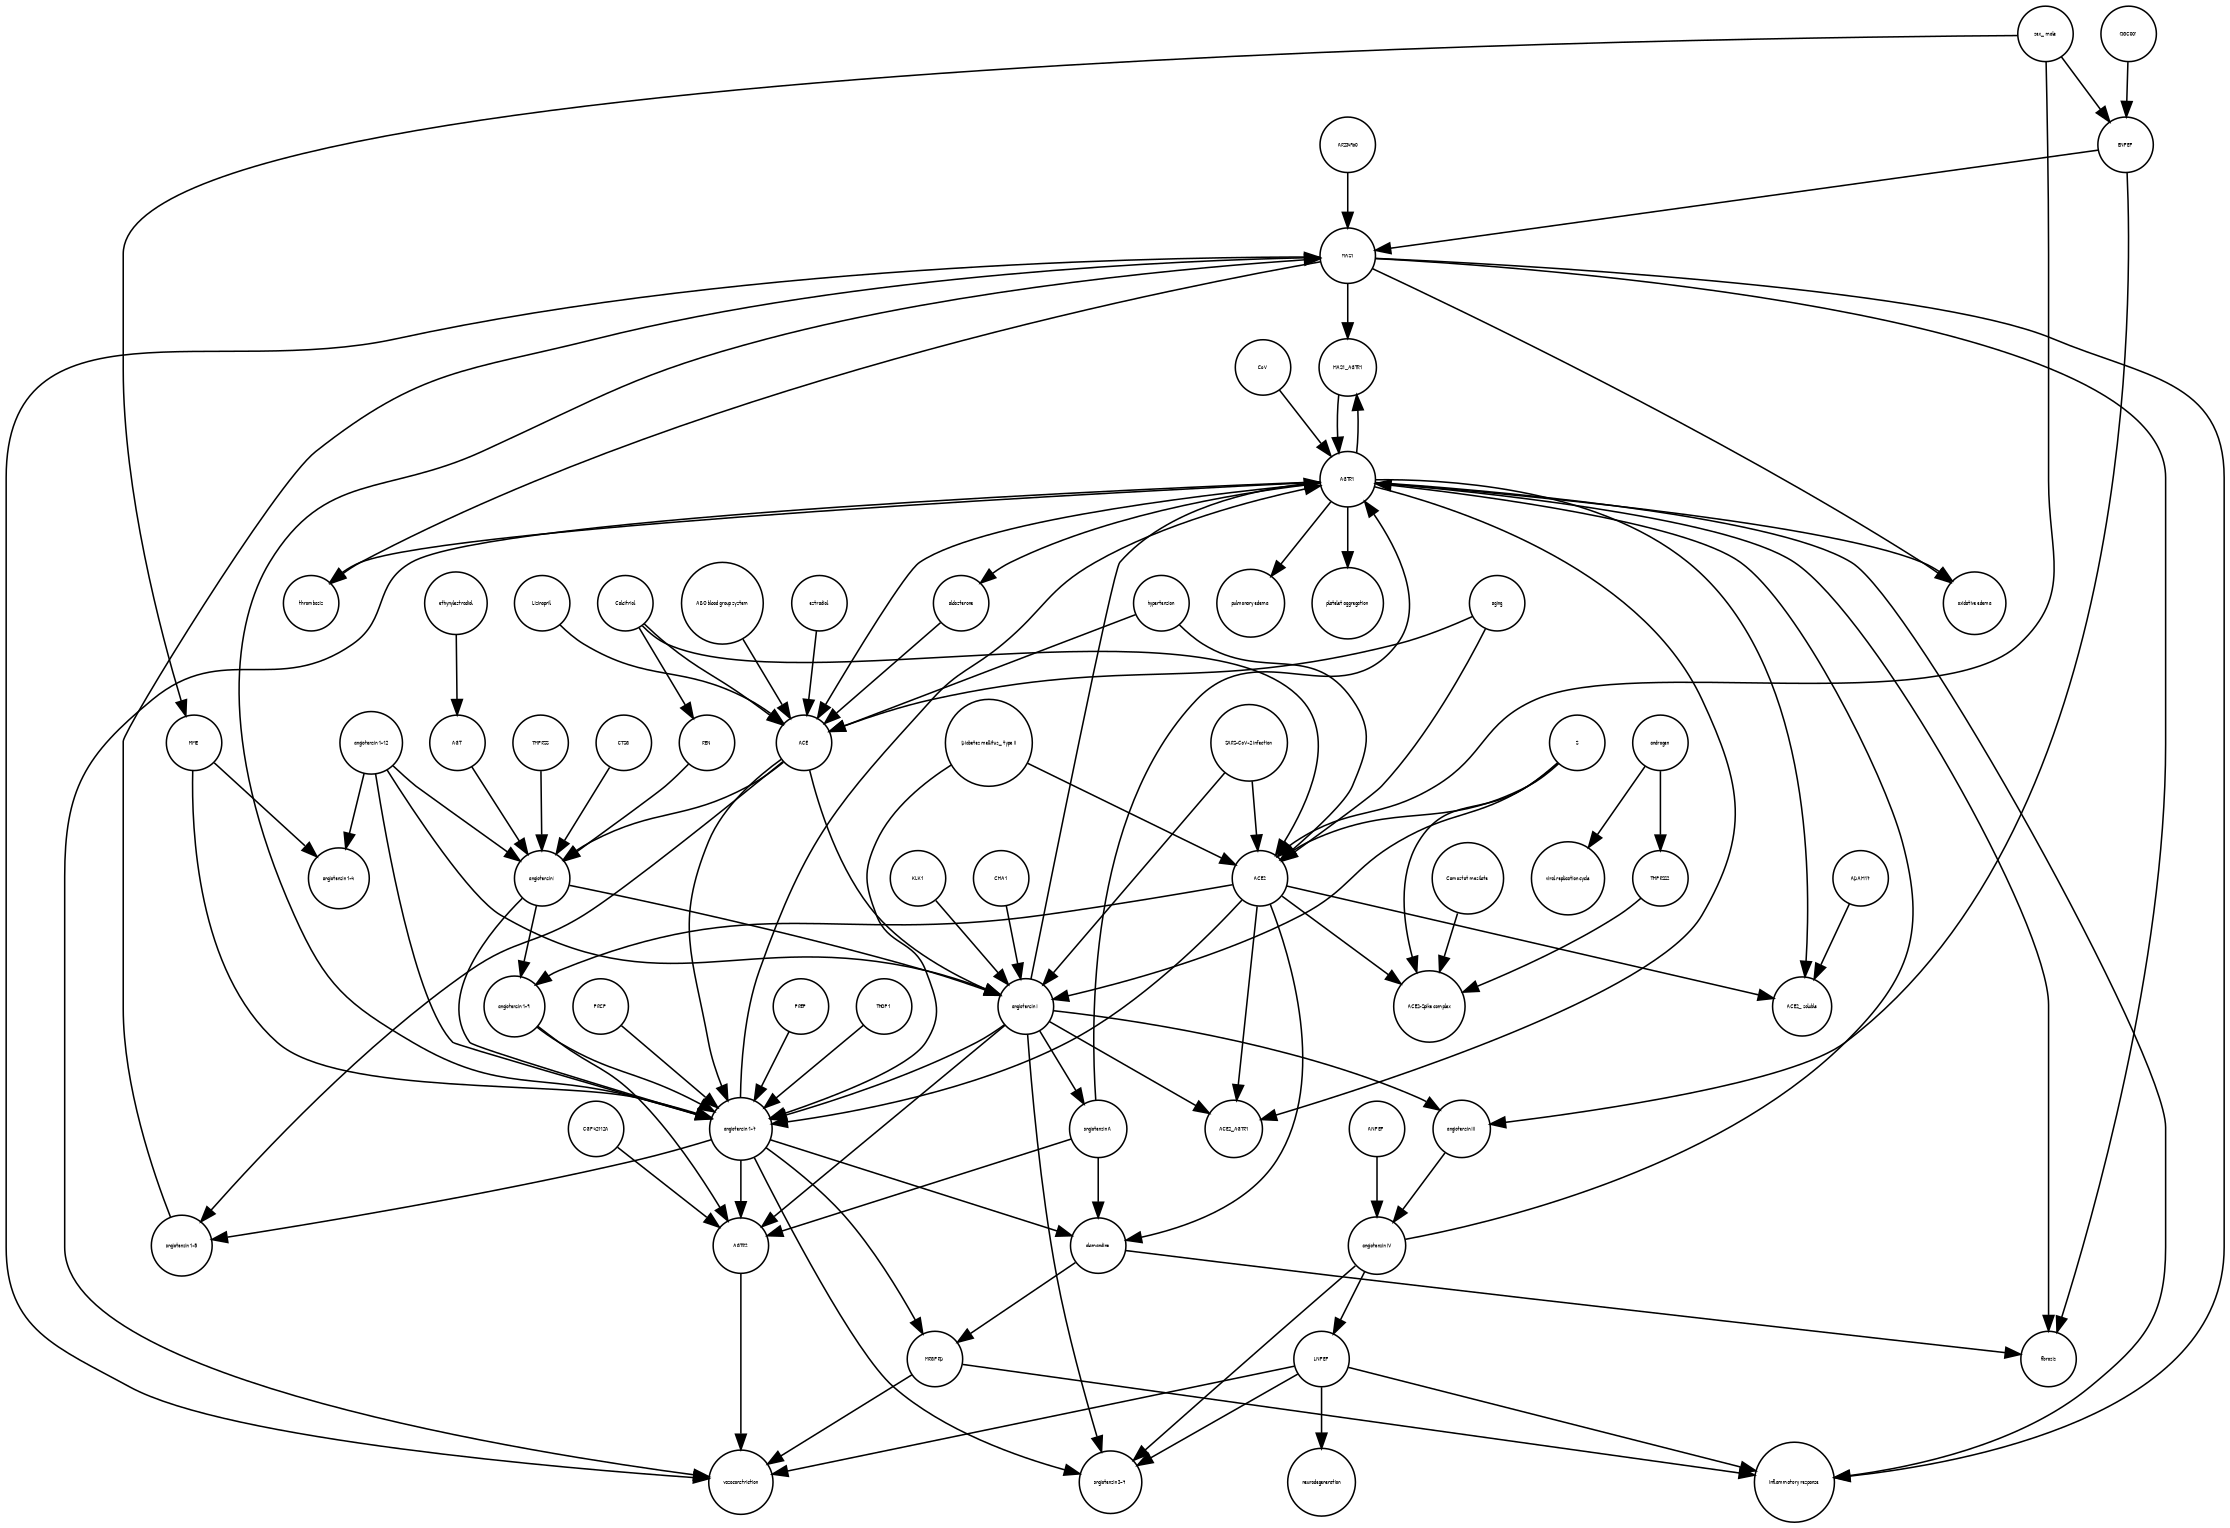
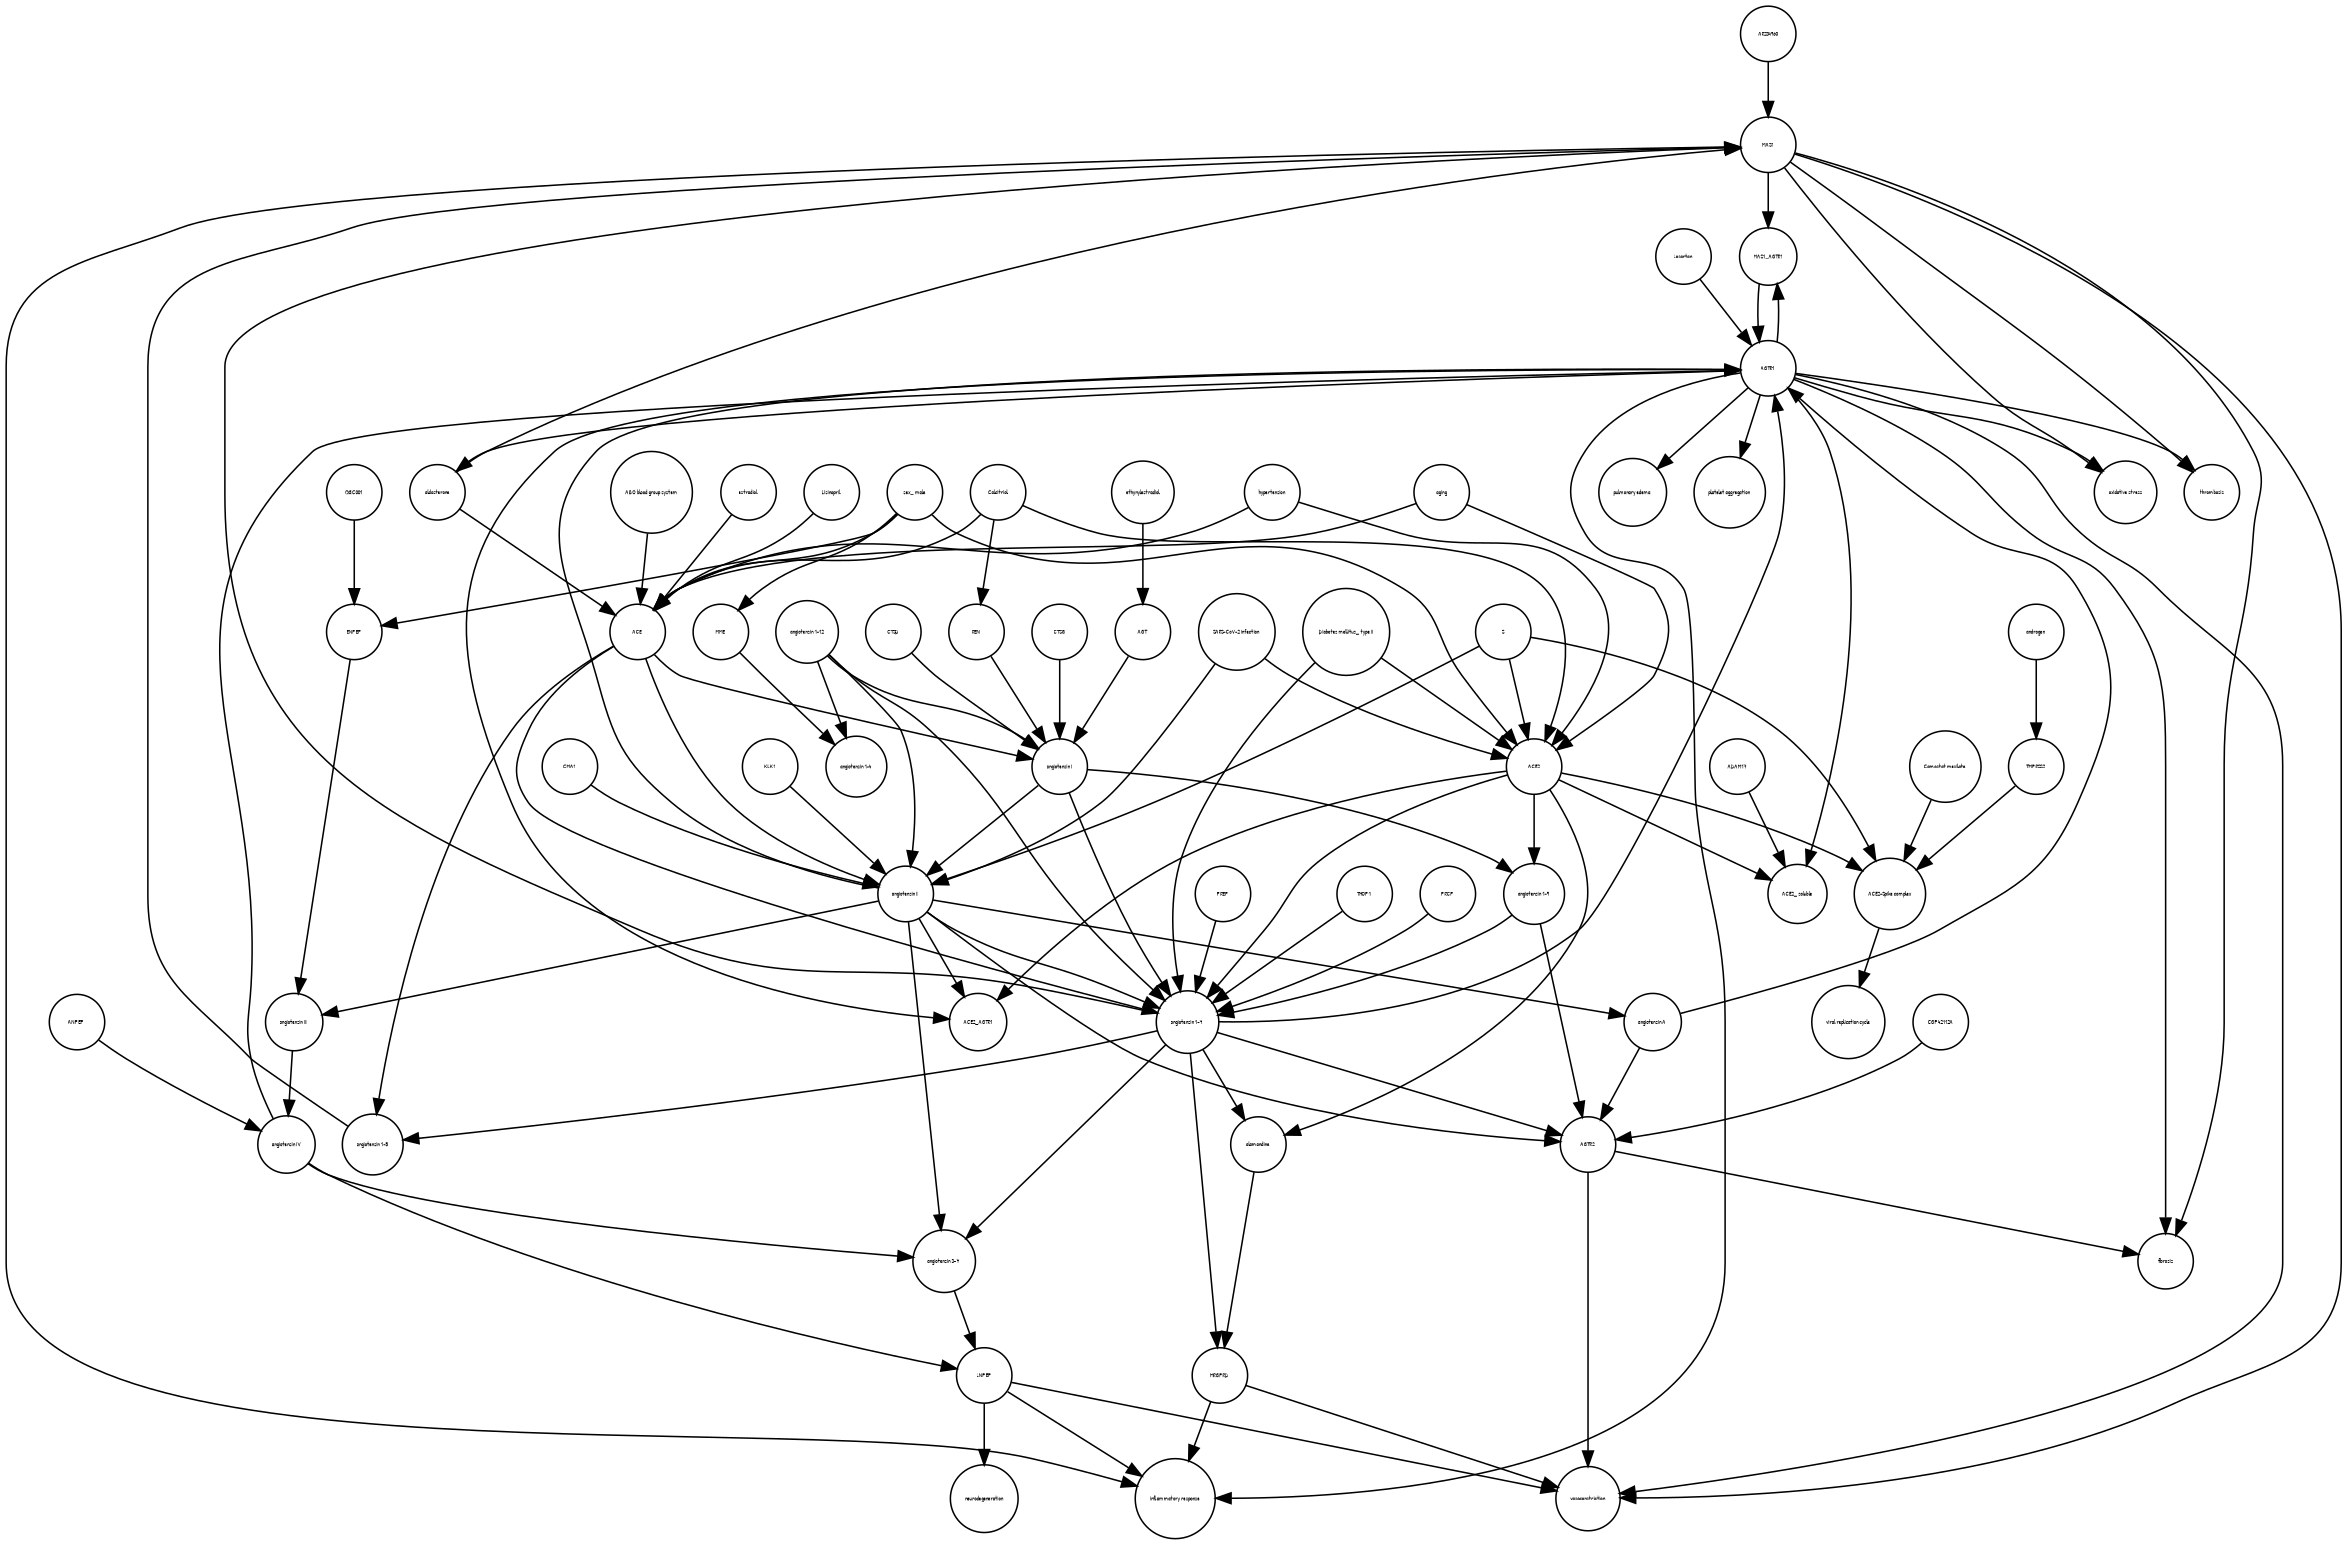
edge "ENPEP" -> "MAS1": now "aldosterone" -> "MAS1"
node "CoV": label "CoV" -> "Losartan"
edge "AGTR1" -> "ACE": now "sex_ male" -> "ACE"
node "oxidative edema": label "oxidative edema" -> "oxidative stress"
node "TMPRSS": label "TMPRSS" -> "CTSD"
edge "androgen" -> "viral replication cycle": now "ACE2-Spike complex" -> "viral replication cycle"
edge "MME" -> "angiotensin 1-7": removed
edge "angiotensin A" -> "alamandine": removed
edge "alamandine" -> "fibrosis": now "AGTR2" -> "fibrosis"
edge "LNPEP" -> "angiotensin 3-7": reversed
